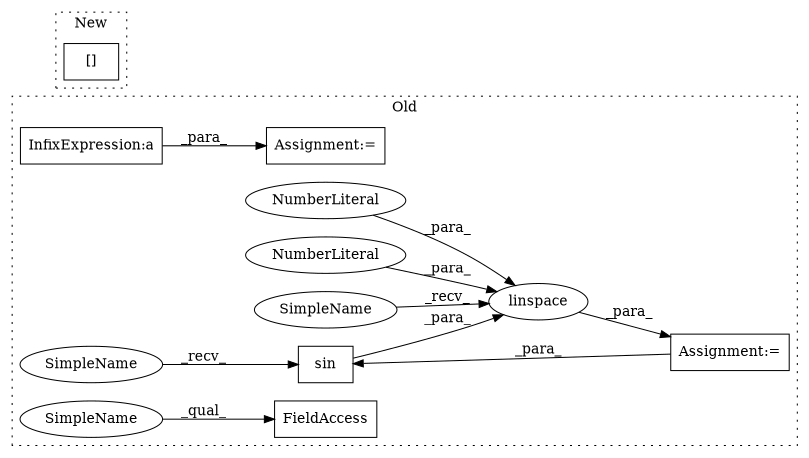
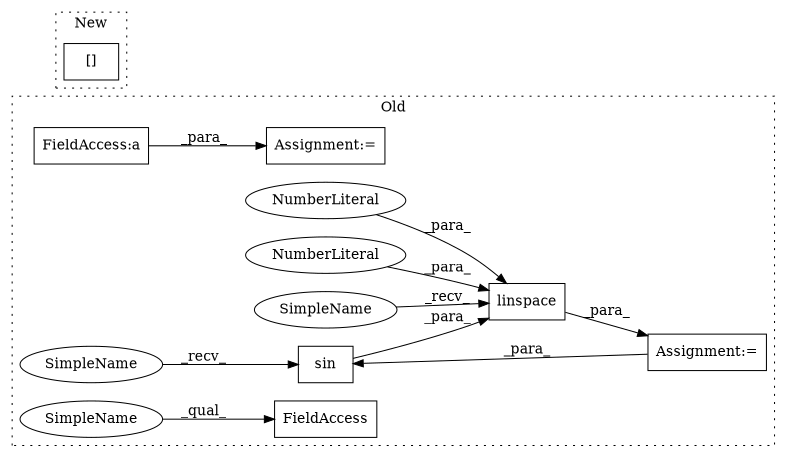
node "InfixExpression:a": label "InfixExpression:a" -> "FieldAccess:a"
node "linspace": shape ellipse -> box
